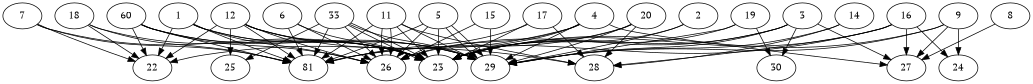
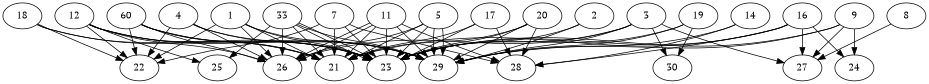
node "6": removed
node "15": removed
edge "12" -> "28": now "7" -> "28"
edge "4" -> "27": removed
node "81": label "81" -> "21"
